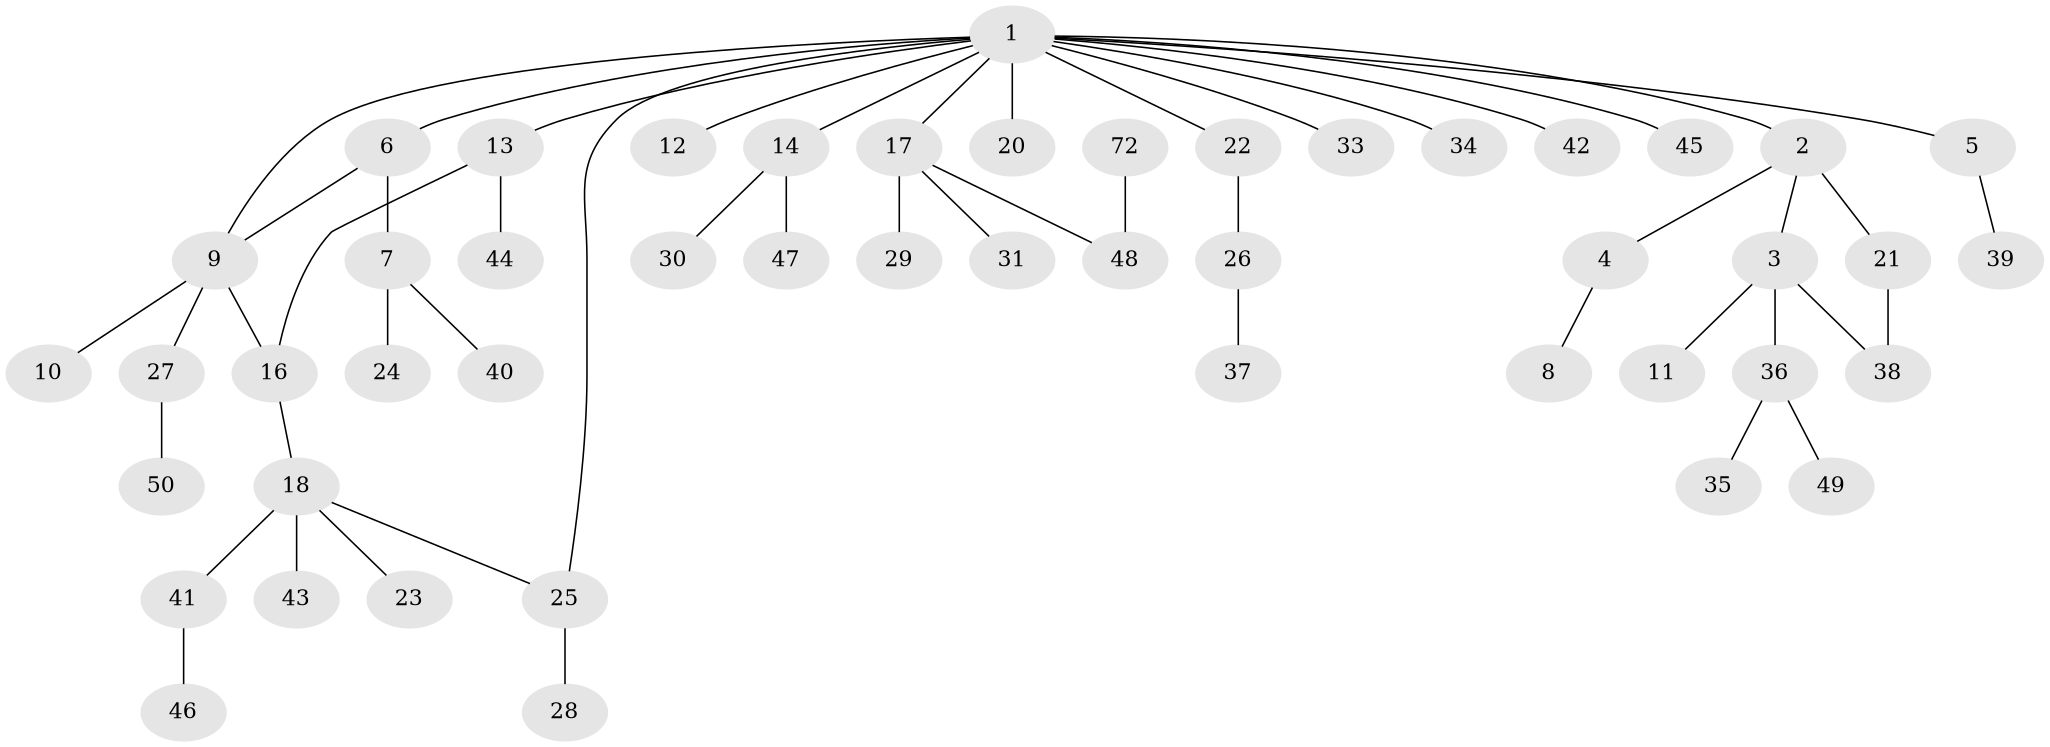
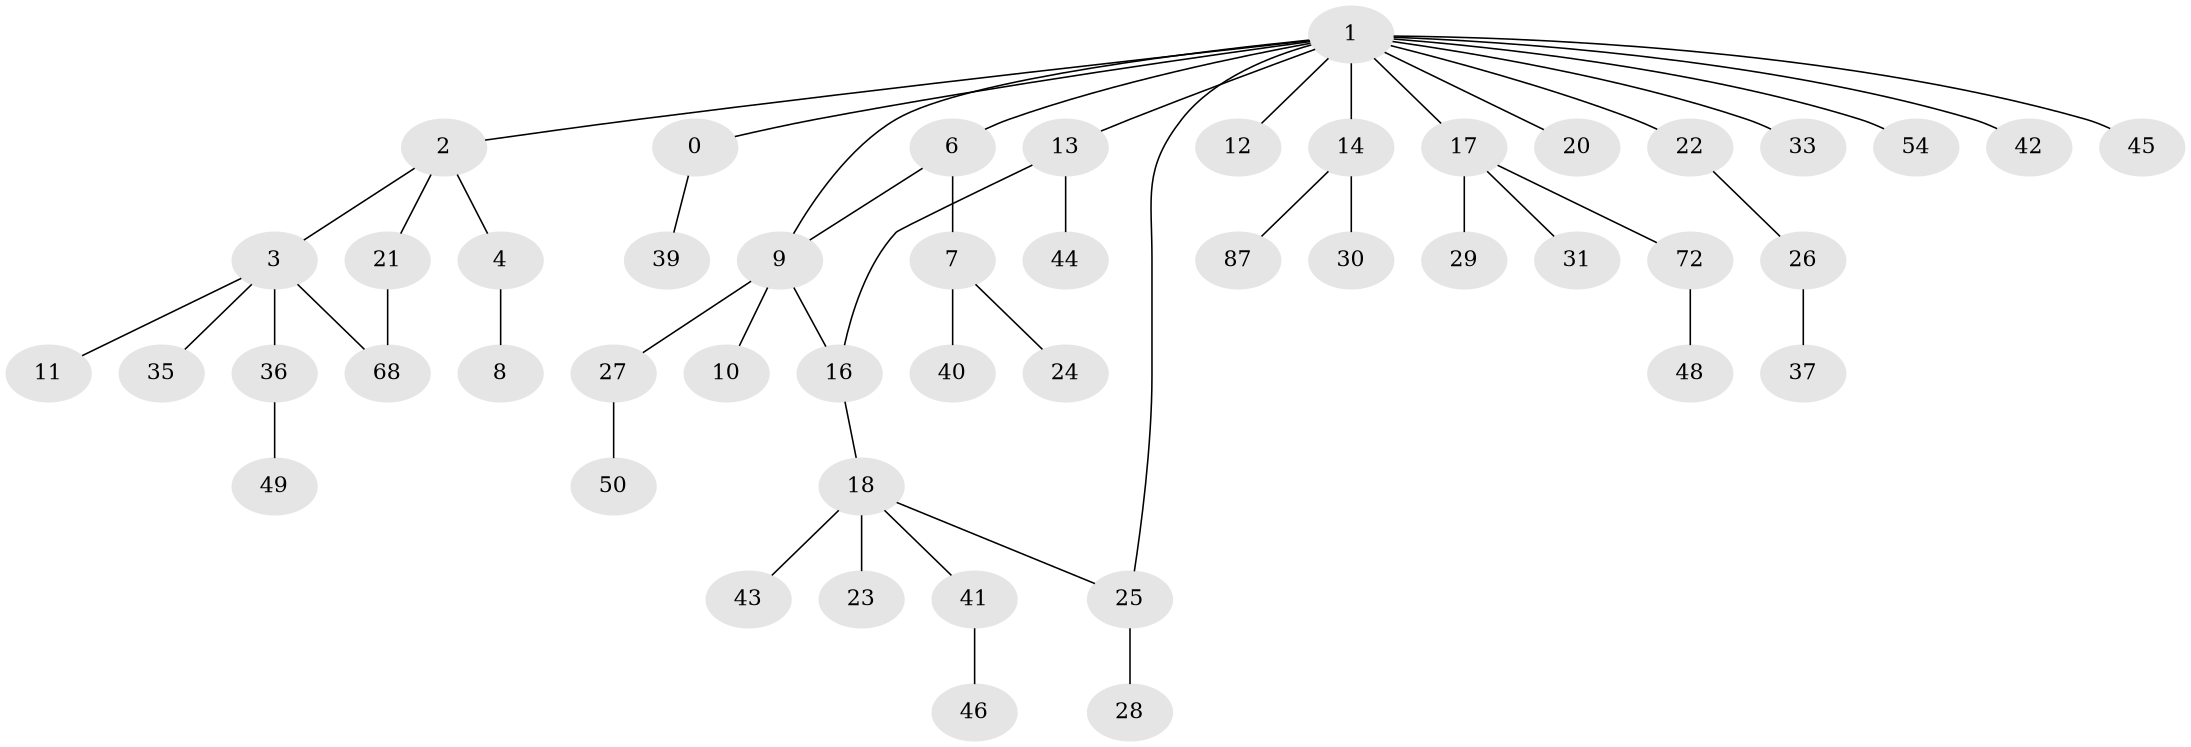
node "34": label "34" -> "54"
node "5": label "5" -> "0"
edge "17" -- "48": now "17" -- "72"
node "47": label "47" -> "87"
node "38": label "38" -> "68"
edge "36" -- "35": now "3" -- "35"
